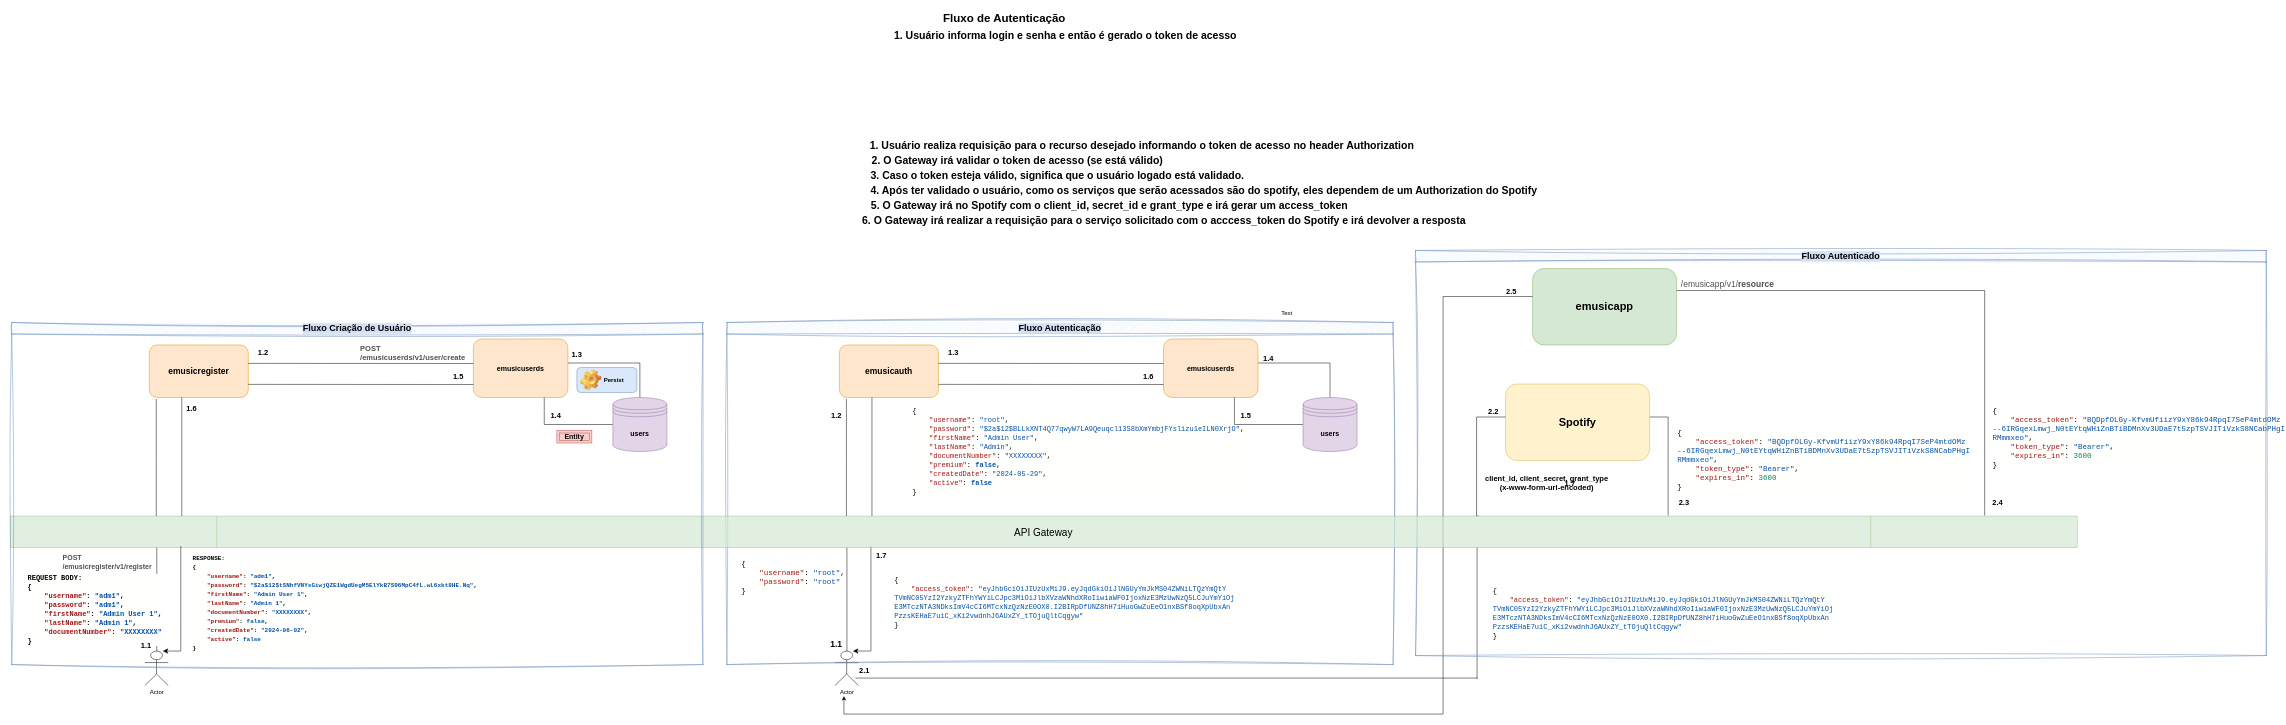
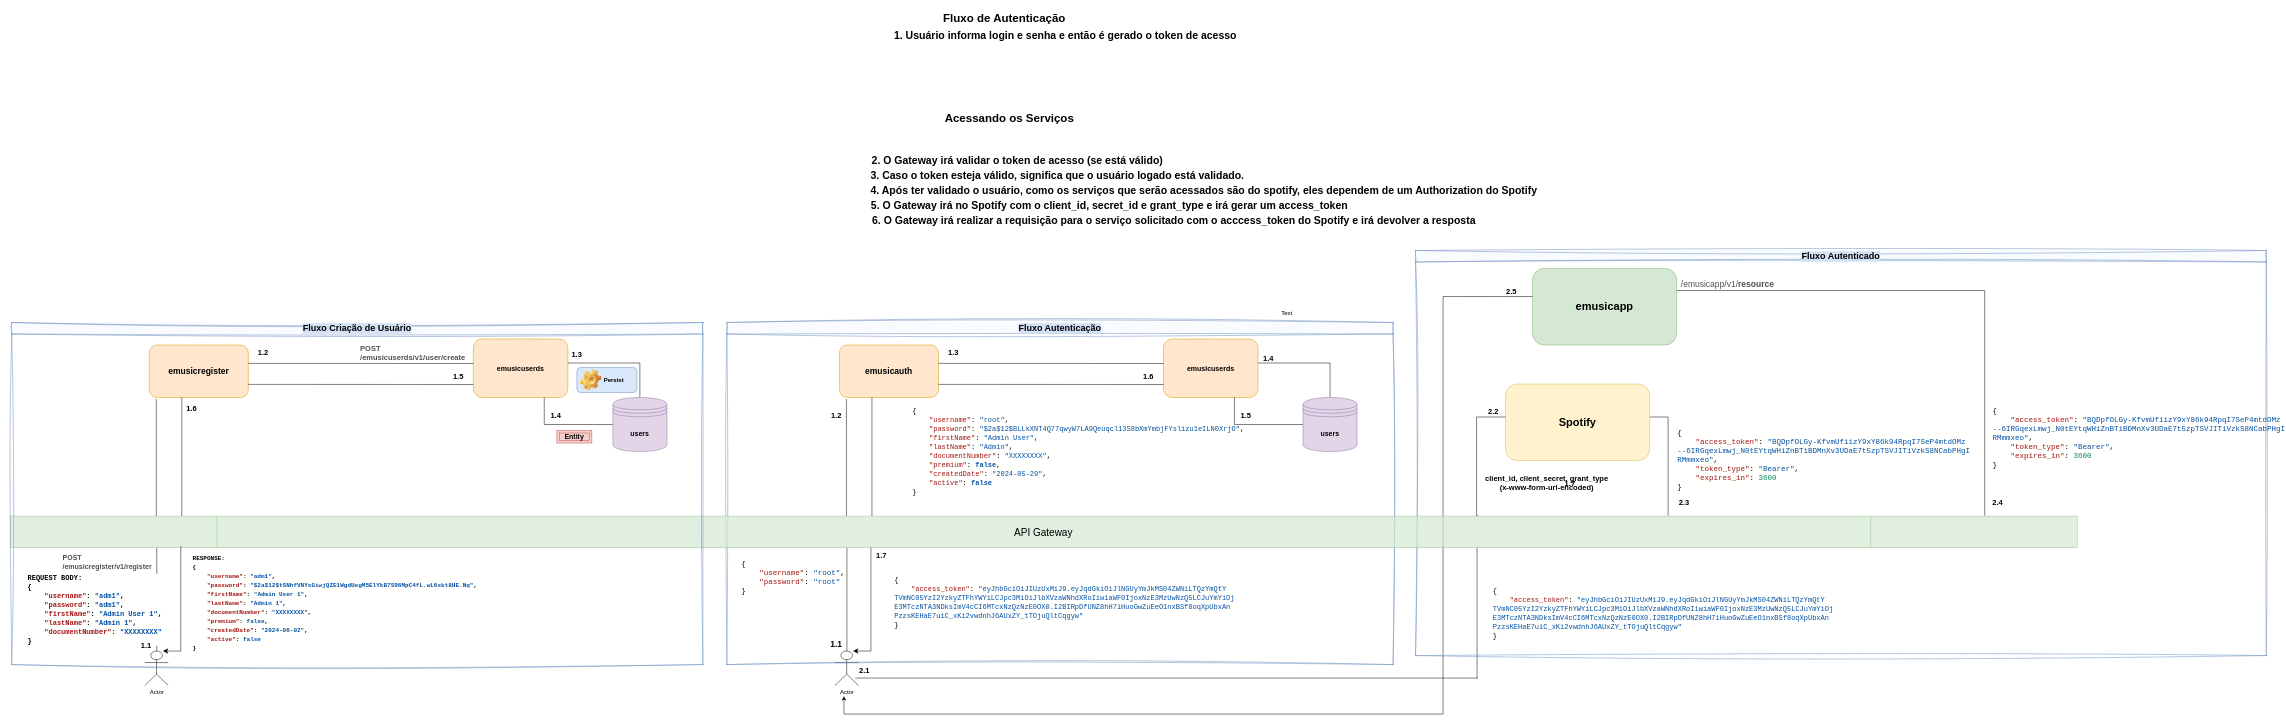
node "Acessando os Serviços": added
node "1. Usuário realiza requisição para o recurso desejado informando o token de acesso no header Authorization": removed
node "6. O Gateway irá realizar a requisição para o serviço solicitado com o acccess_token do Spotify e irá devolver a resposta": moved (1164, 220) -> (1174, 220)
